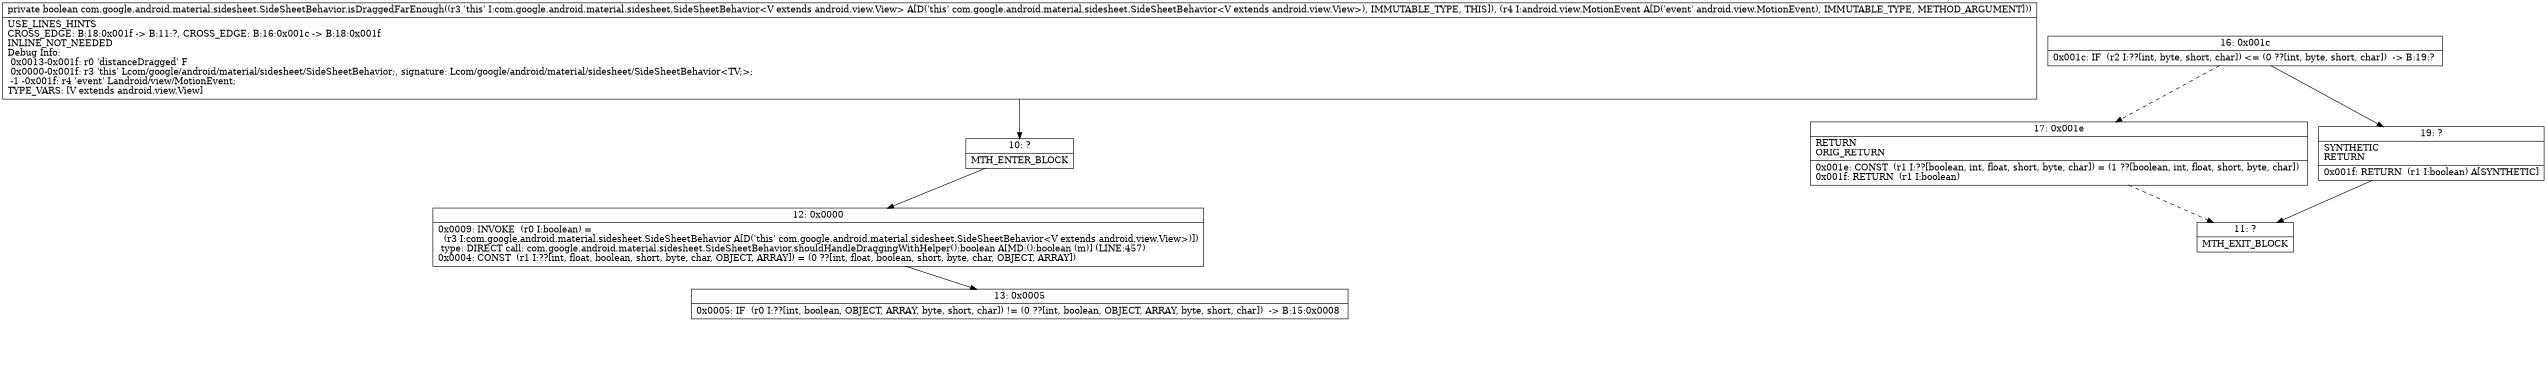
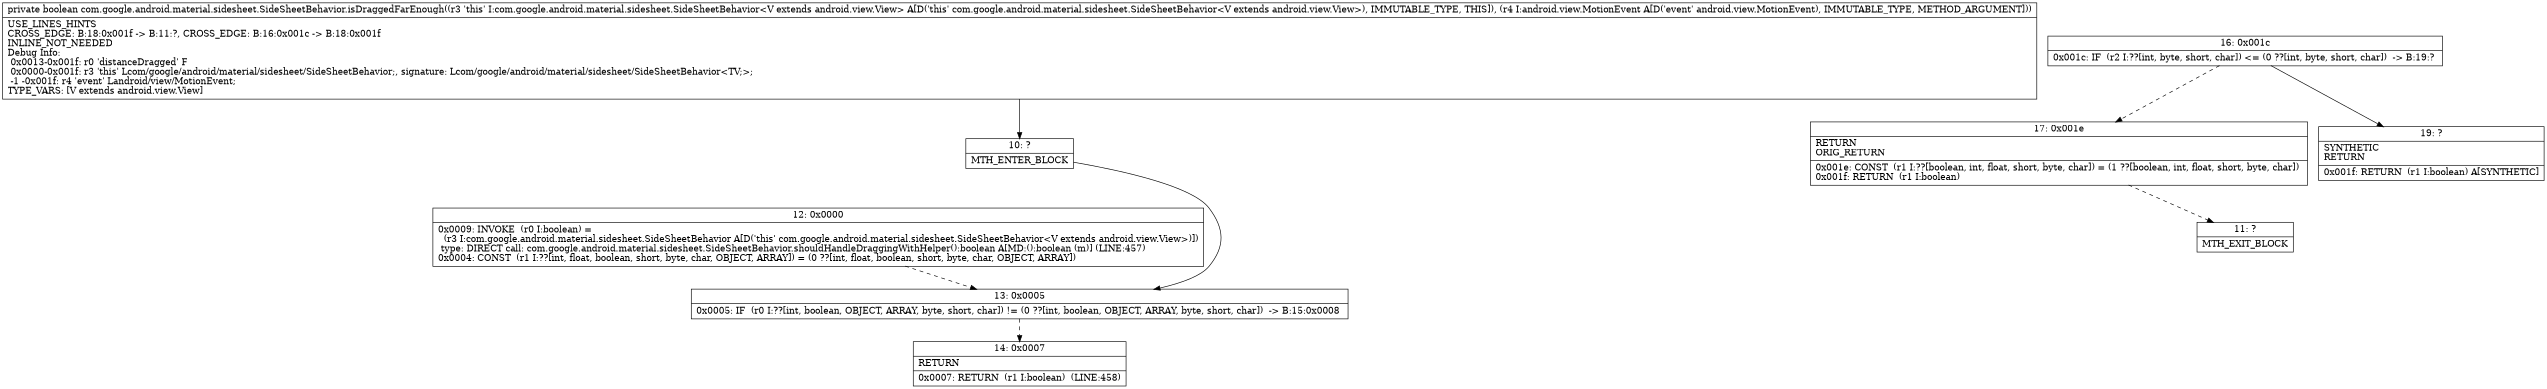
edge "10: ?" -> "12: 0x0000": now "10: ?" -> "13: 0x0005"
edge "19: ?" -> "11: ?": removed
edge "12: 0x0000" -> "13: 0x0005": style solid -> dashed
node "14: 0x0007": added
